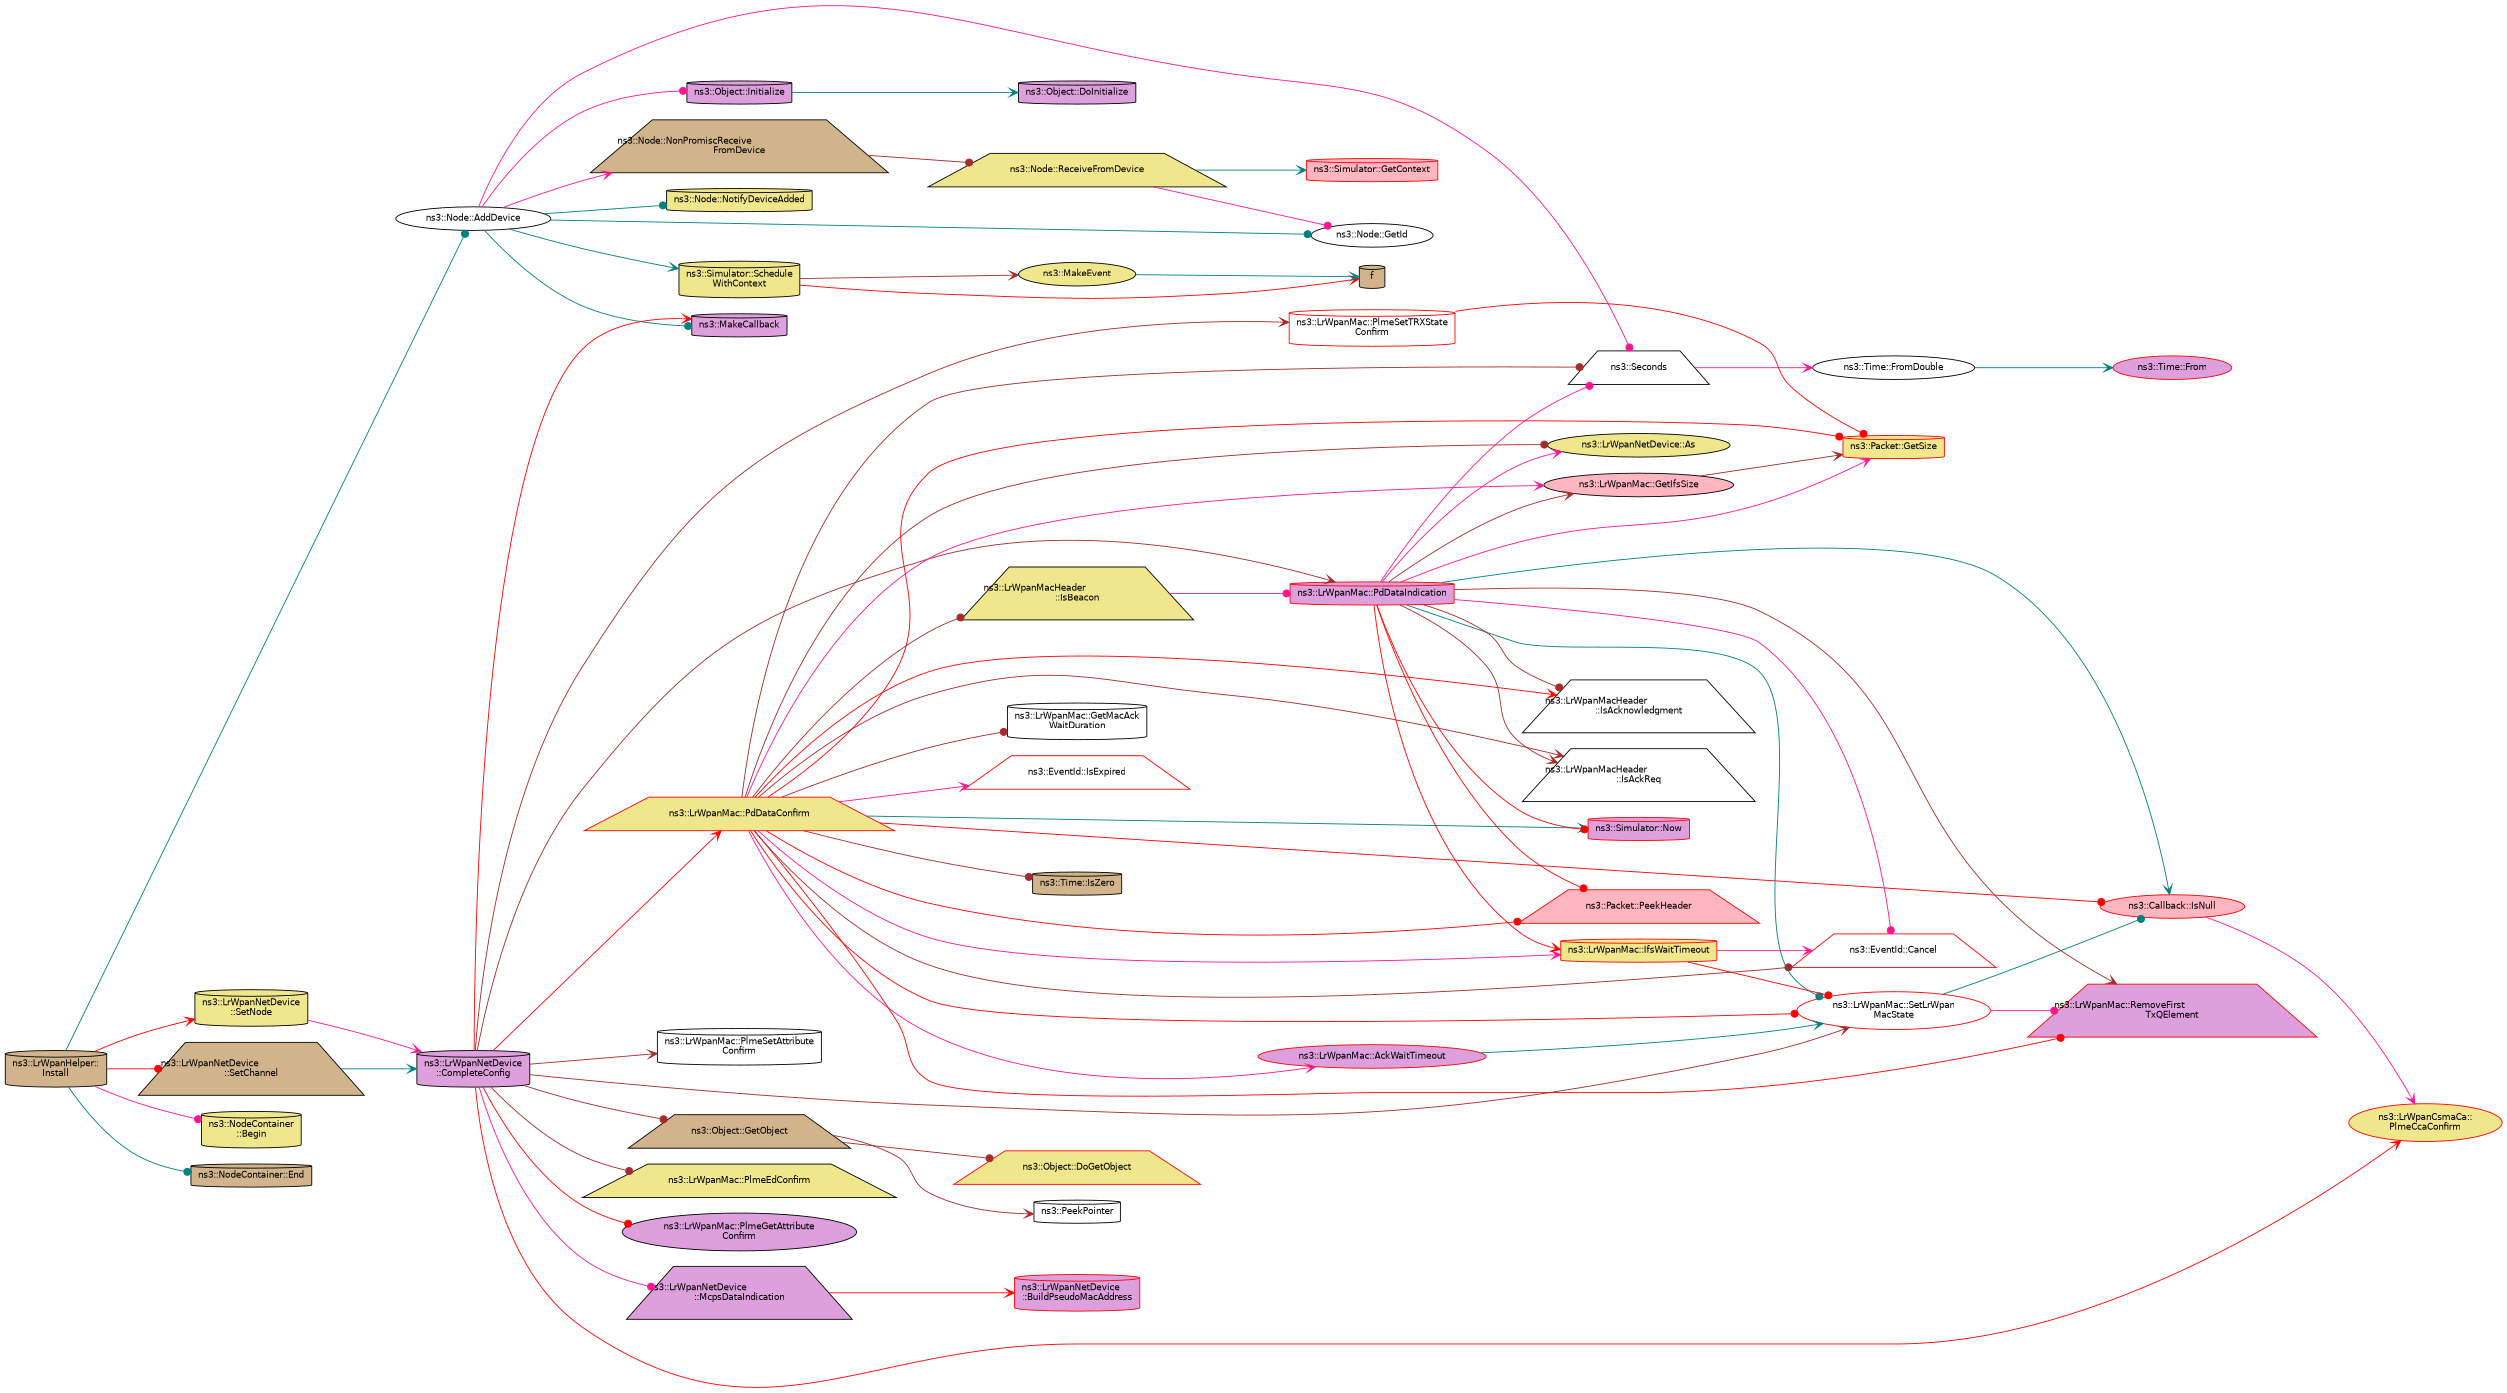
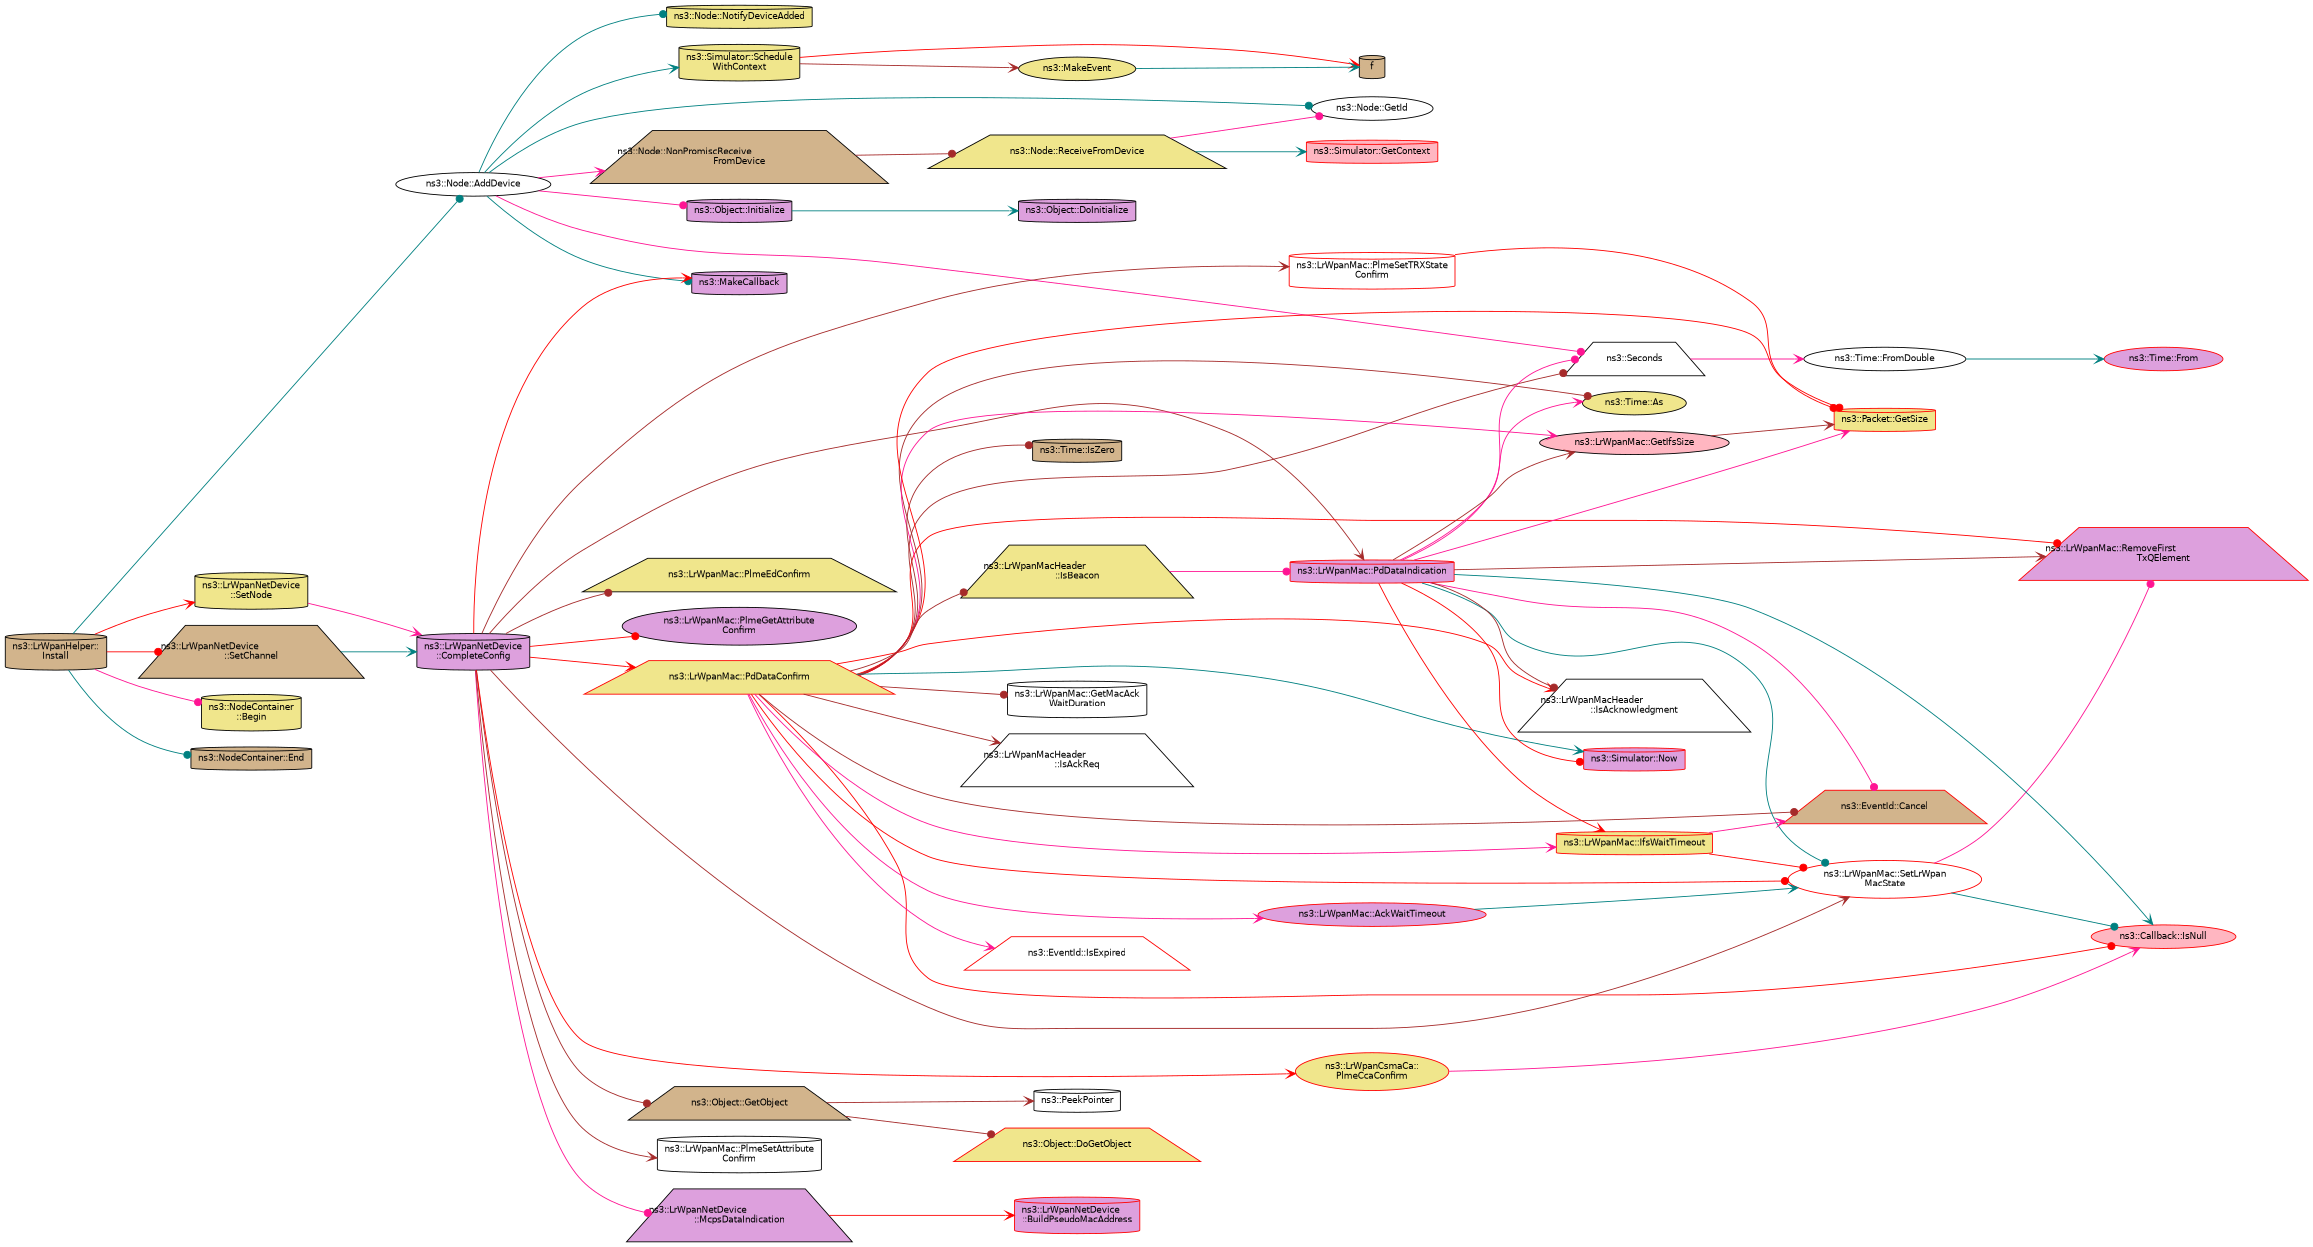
node "ns3::LrWpanNetDevice::As": label "ns3::LrWpanNetDevice::As" -> "ns3::Time::As"
edge "ns3::LrWpanMac::PdDataIndication" -> "ns3::LrWpanMacHeader ::IsAckReq": removed
node "ns3::Packet::PeekHeader": removed
node "ns3::EventId::Cancel": fillcolor white -> tan
edge "ns3::Callback::IsNull" -> "ns3::LrWpanCsmaCa:: PlmeCcaConfirm": reversed
